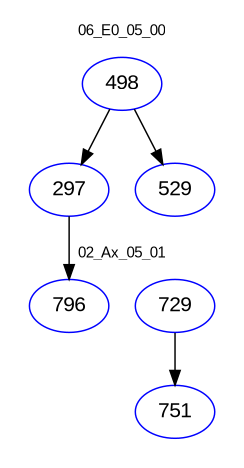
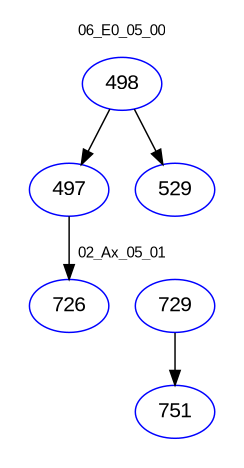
node "297": label "297" -> "497"
node "796": label "796" -> "726"
